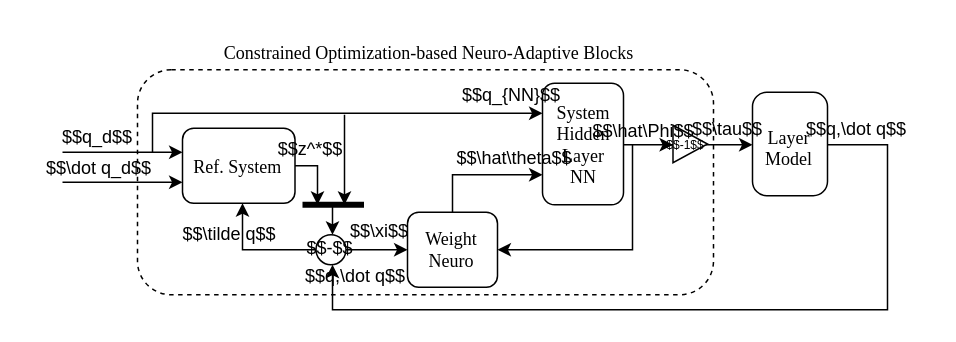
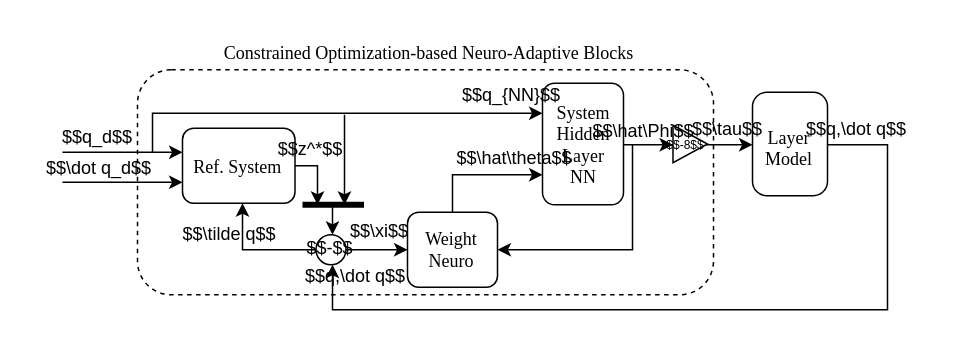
node "$$-1$$": label "$$-1$$" -> "$$-8$$"
